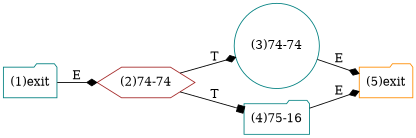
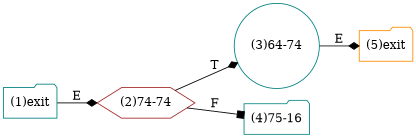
node "(3)74-74": label "(3)74-74" -> "(3)64-74"
edge "(2)74-74" -> "(4)75-16": label "T" -> "F"
edge "(4)75-16" -> "(5)exit": removed, label "E"
